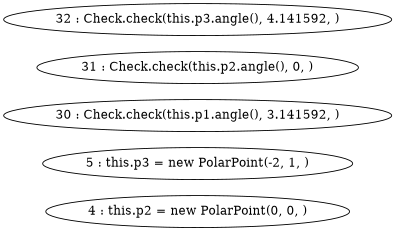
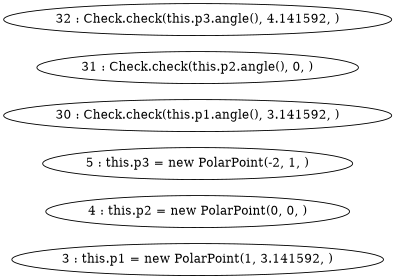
node "3 : this.p1 = new PolarPoint(1, 3.141592, )": added
